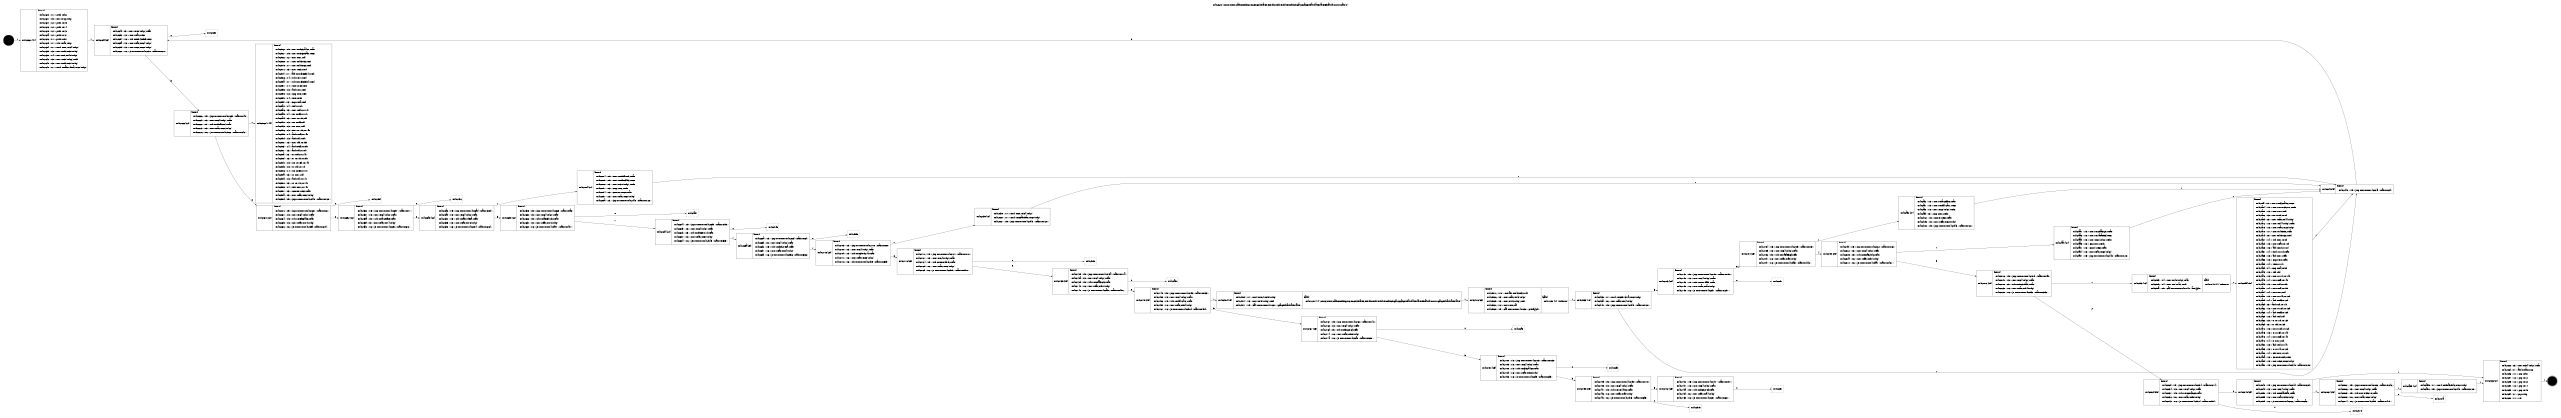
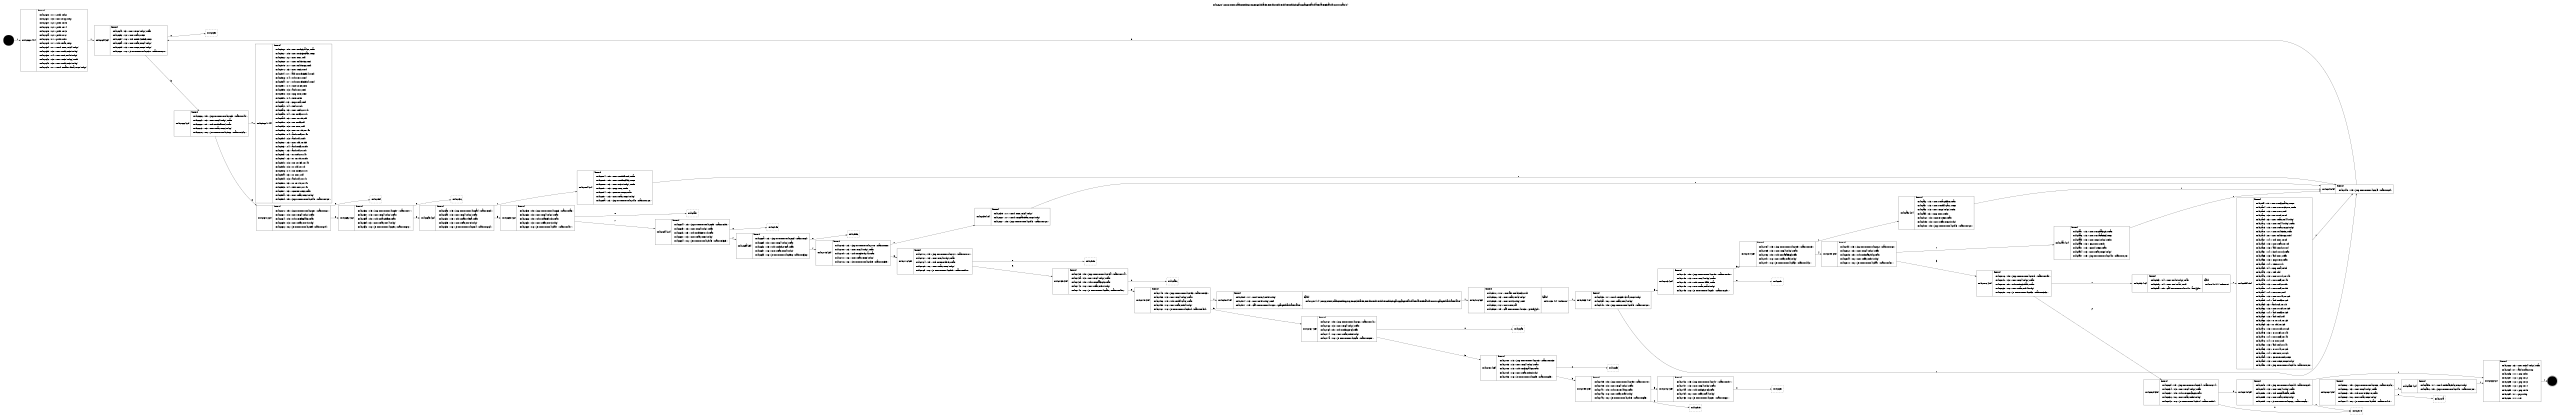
edge "0x402848 [25]" -> "0x402861 [25]": now "0x402848 [25]" -> "0x402b7d"
